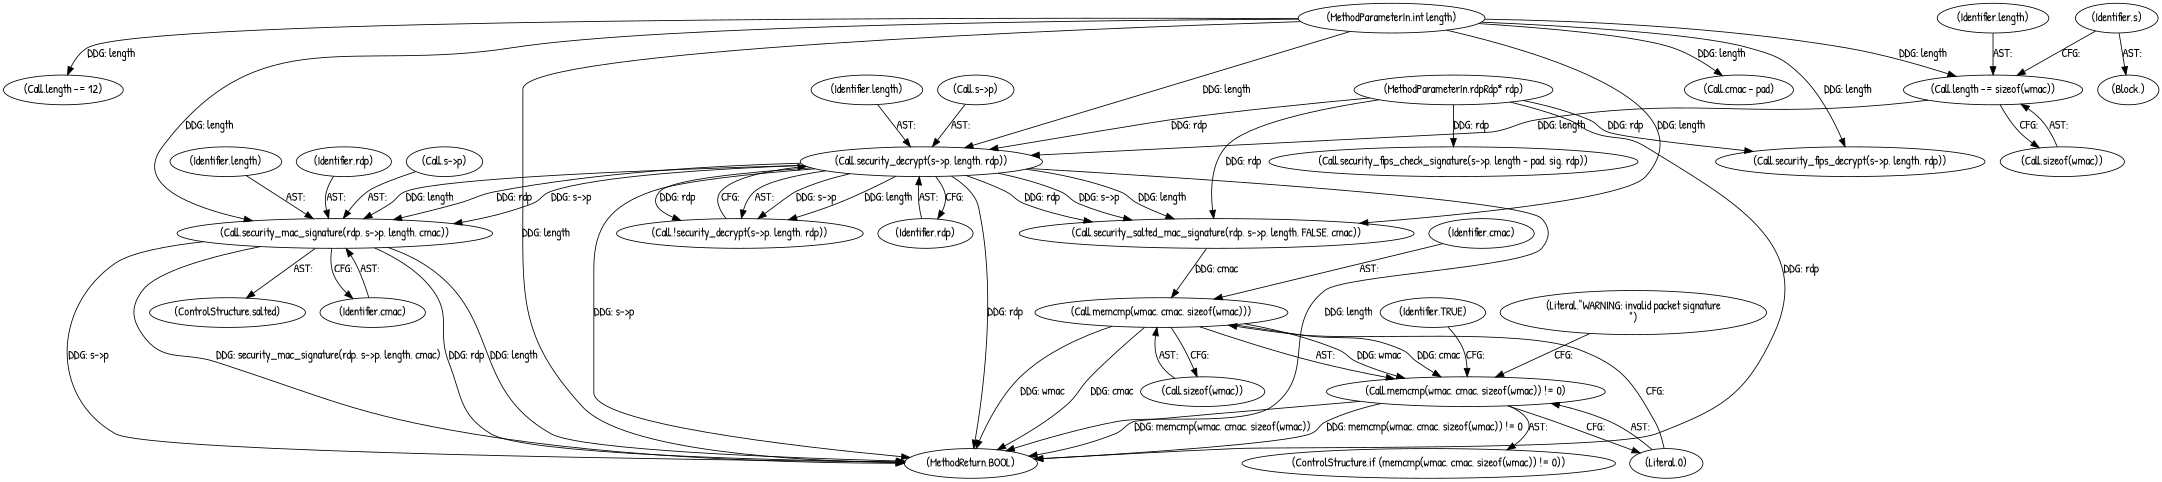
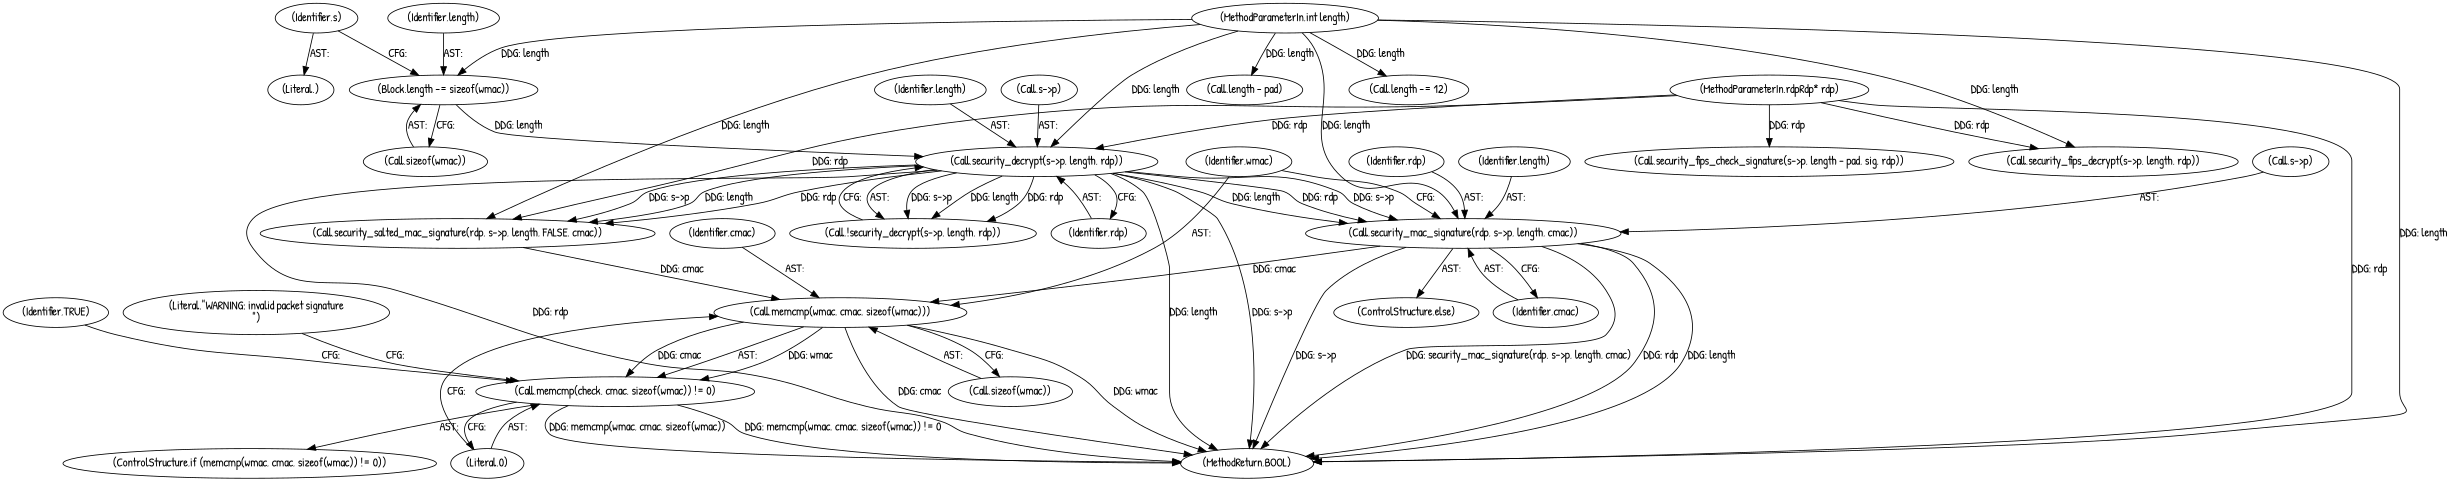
node "(Call,cmac - pad)": label "(Call,cmac - pad)" -> "(Call,length - pad)"
node "(Call,length -= sizeof(wmac))": label "(Call,length -= sizeof(wmac))" -> "(Block,length -= sizeof(wmac))"
node "(Block,)": label "(Block,)" -> "(Literal,)"
node "(Identifier,wmac)": added
edge "(Call,security_mac_signature(rdp, s->p, length, cmac))" -> "(Call,memcmp(wmac, cmac, sizeof(wmac)))": added, label "DDG: cmac"
node "(ControlStructure,salted)": label "(ControlStructure,salted)" -> "(ControlStructure,else)"
node "(Call,memcmp(wmac, cmac, sizeof(wmac)) != 0)": label "(Call,memcmp(wmac, cmac, sizeof(wmac)) != 0)" -> "(Call,memcmp(check, cmac, sizeof(wmac)) != 0)"
